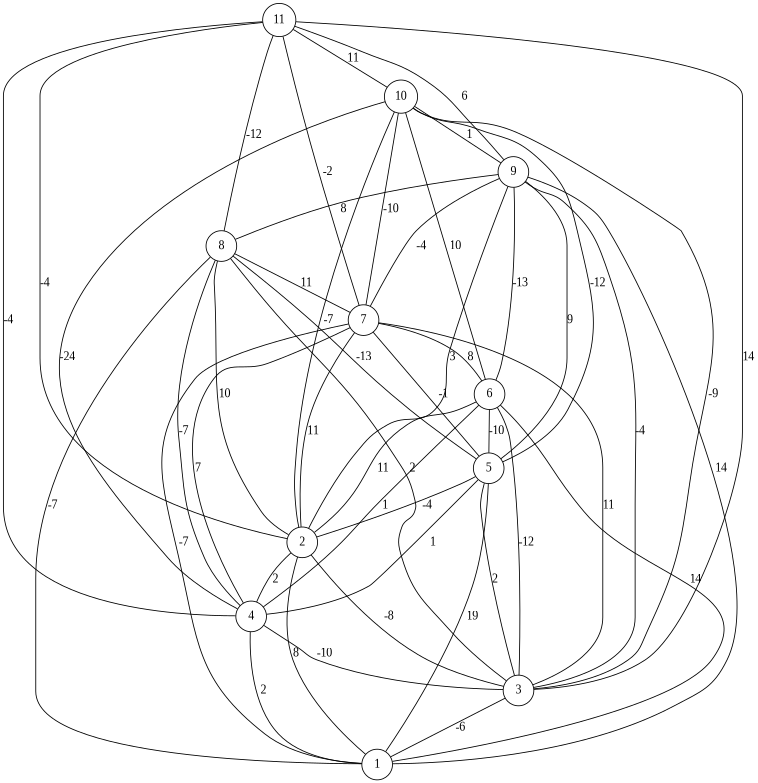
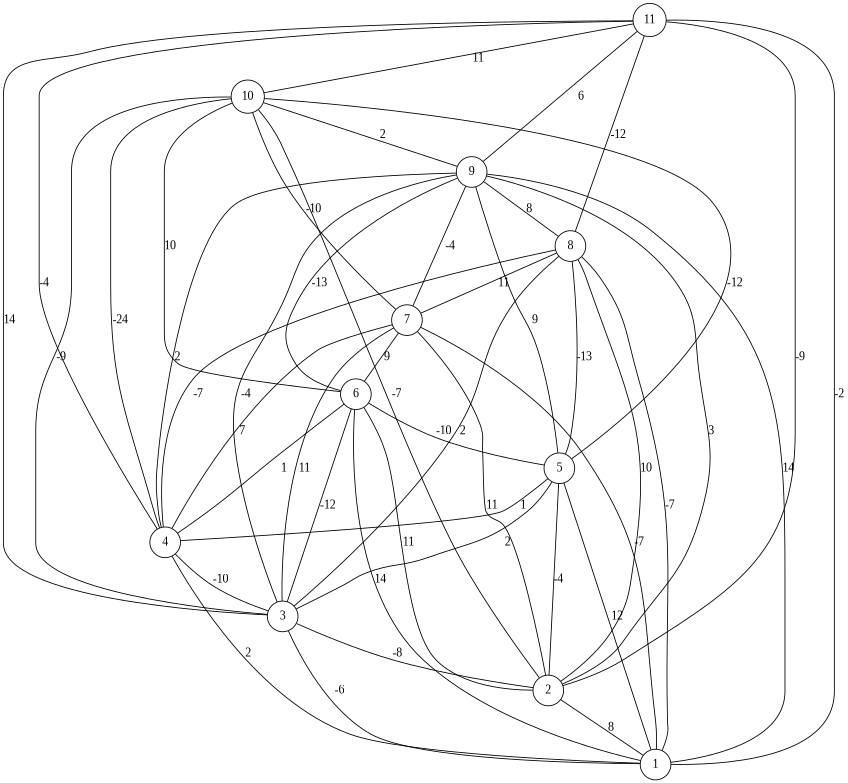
edge "10" -- "9": label "1" -> "2"
edge "11" -- "7": now "11" -- "1"
edge "11" -- "2": label "-4" -> "-9"
edge "7" -- "6": label "8" -> "9"
edge "7" -- "5": removed, label "-1"
edge "2" -- "4": now "9" -- "4"
edge "5" -- "1": label "19" -> "12"
